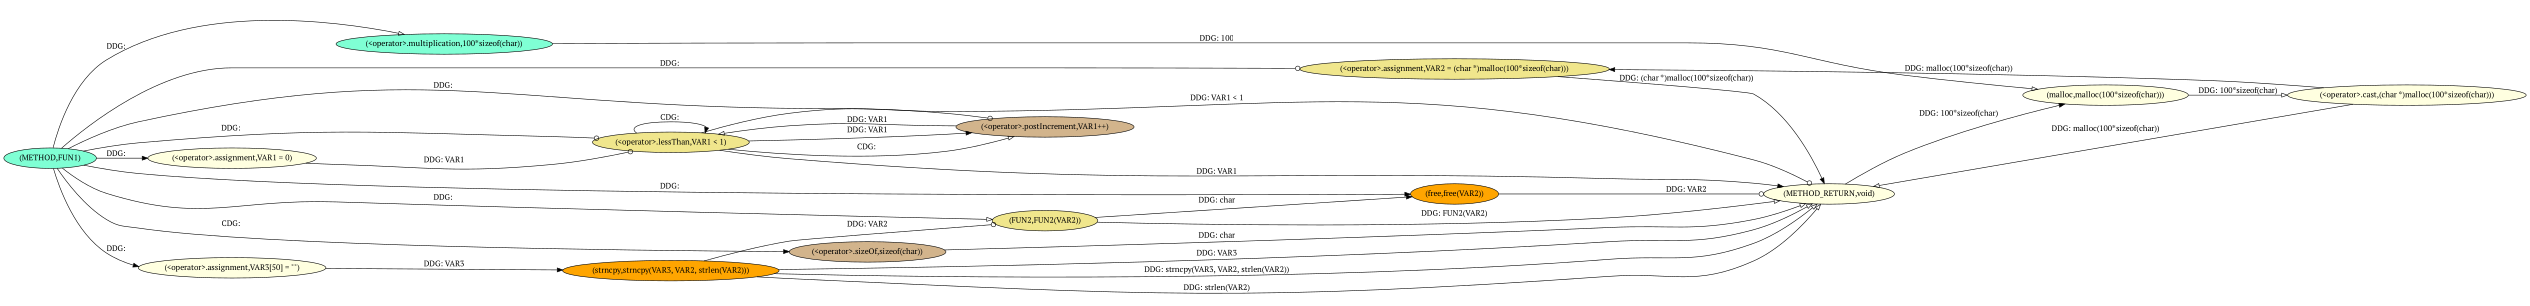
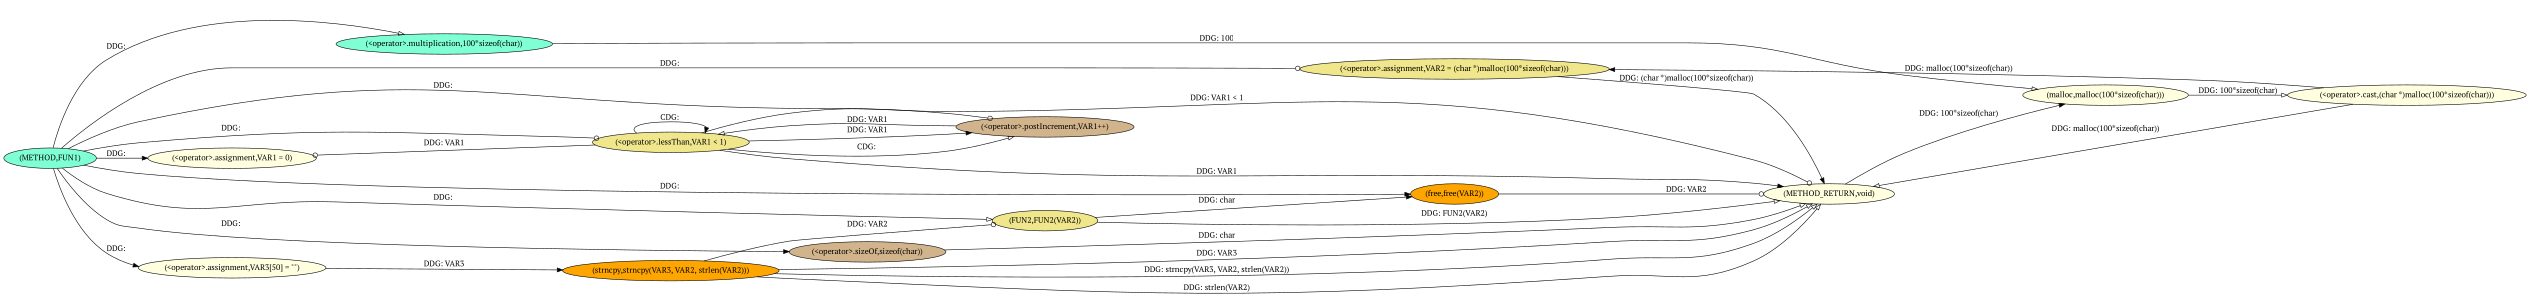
edge "(<operator>.assignment,VAR1 = 0)" -> "(<operator>.lessThan,VAR1 < 1)": reversed
edge "(METHOD,FUN1)" -> "(<operator>.sizeOf,sizeof(char))": label "CDG: " -> "DDG: "
